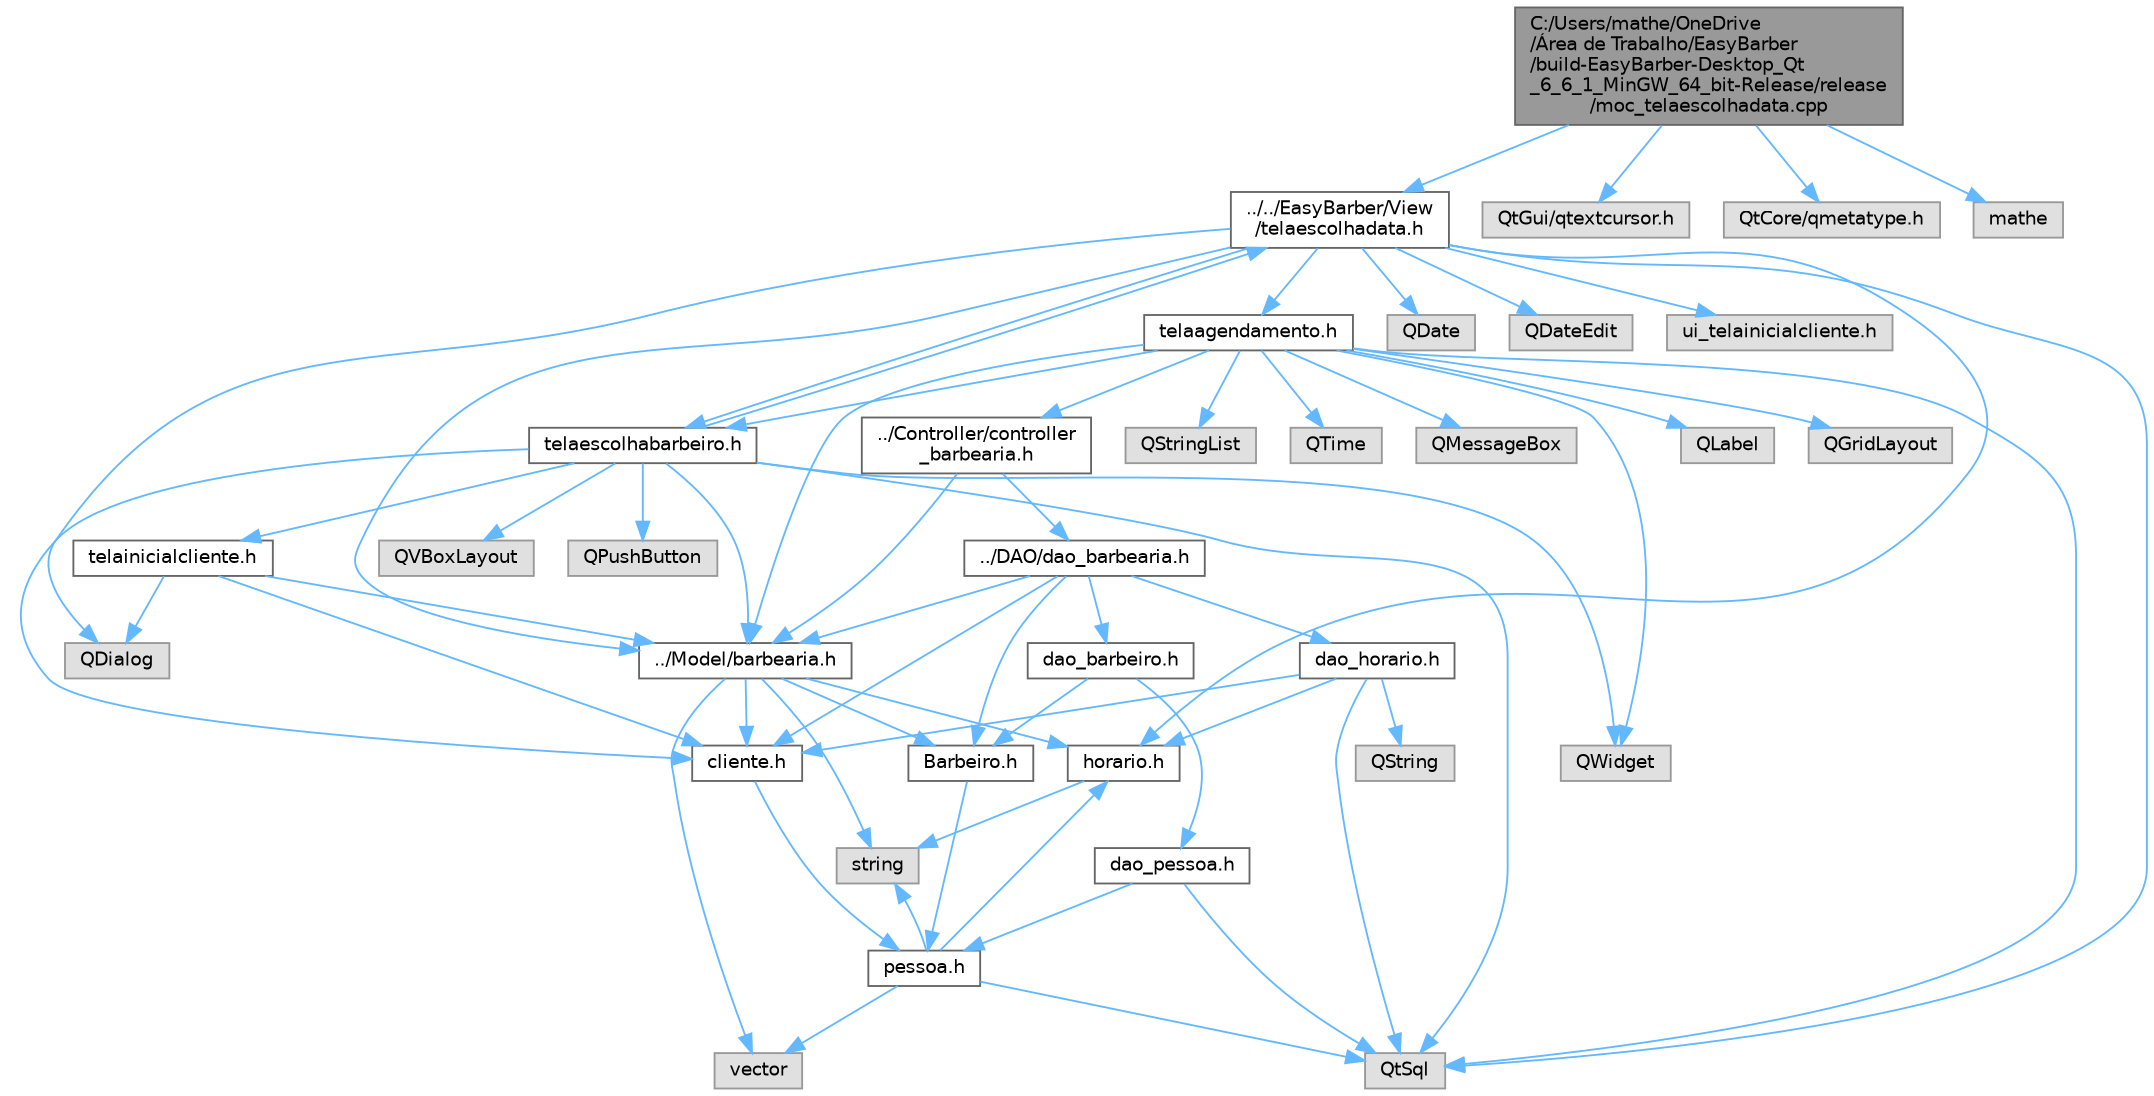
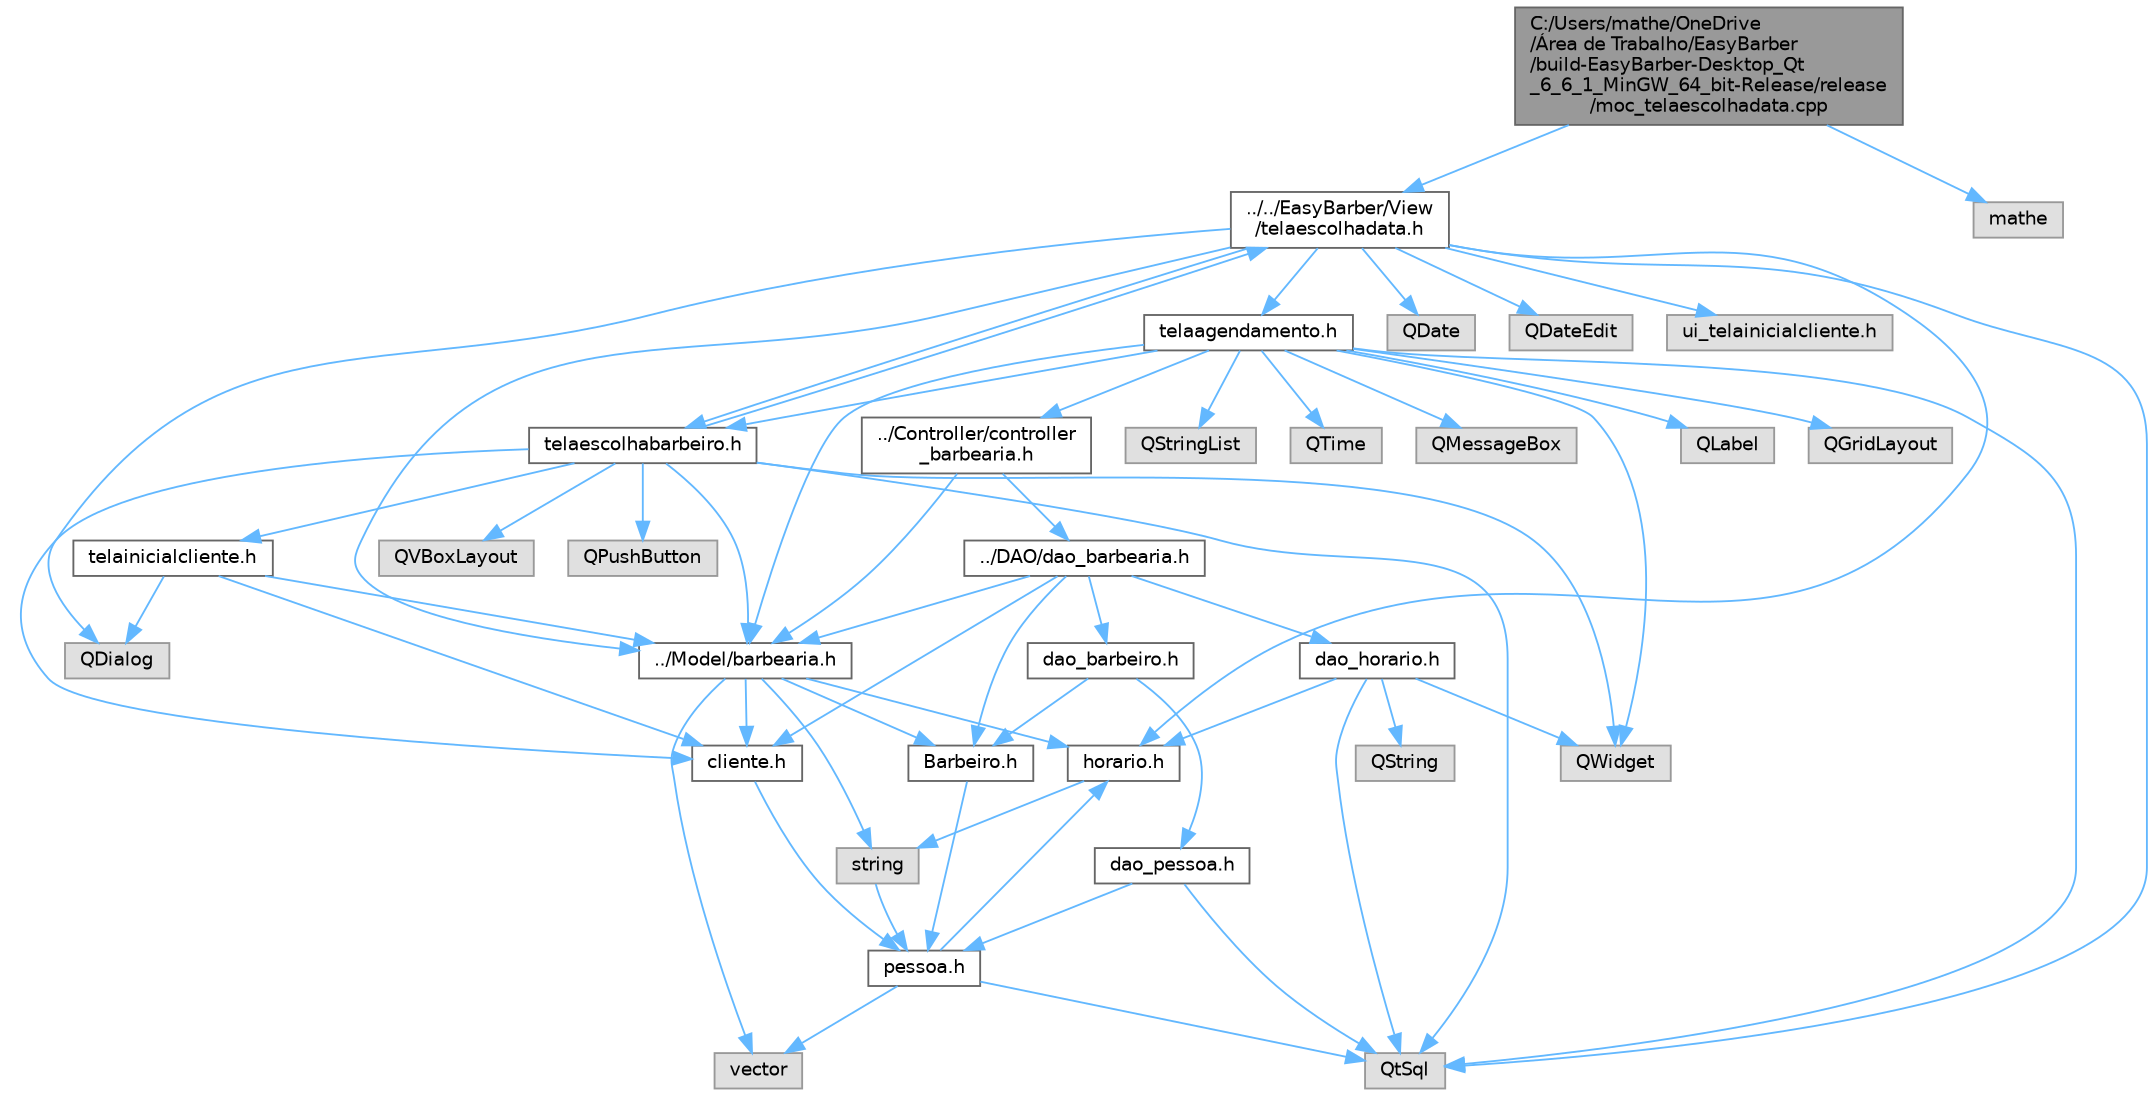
node "QtGui/qtextcursor.h": removed
node "QtCore/qmetatype.h": removed
edge "dao_horario.h" -> "cliente.h": now "dao_horario.h" -> "QWidget"
edge "pessoa.h" -> "string": reversed
